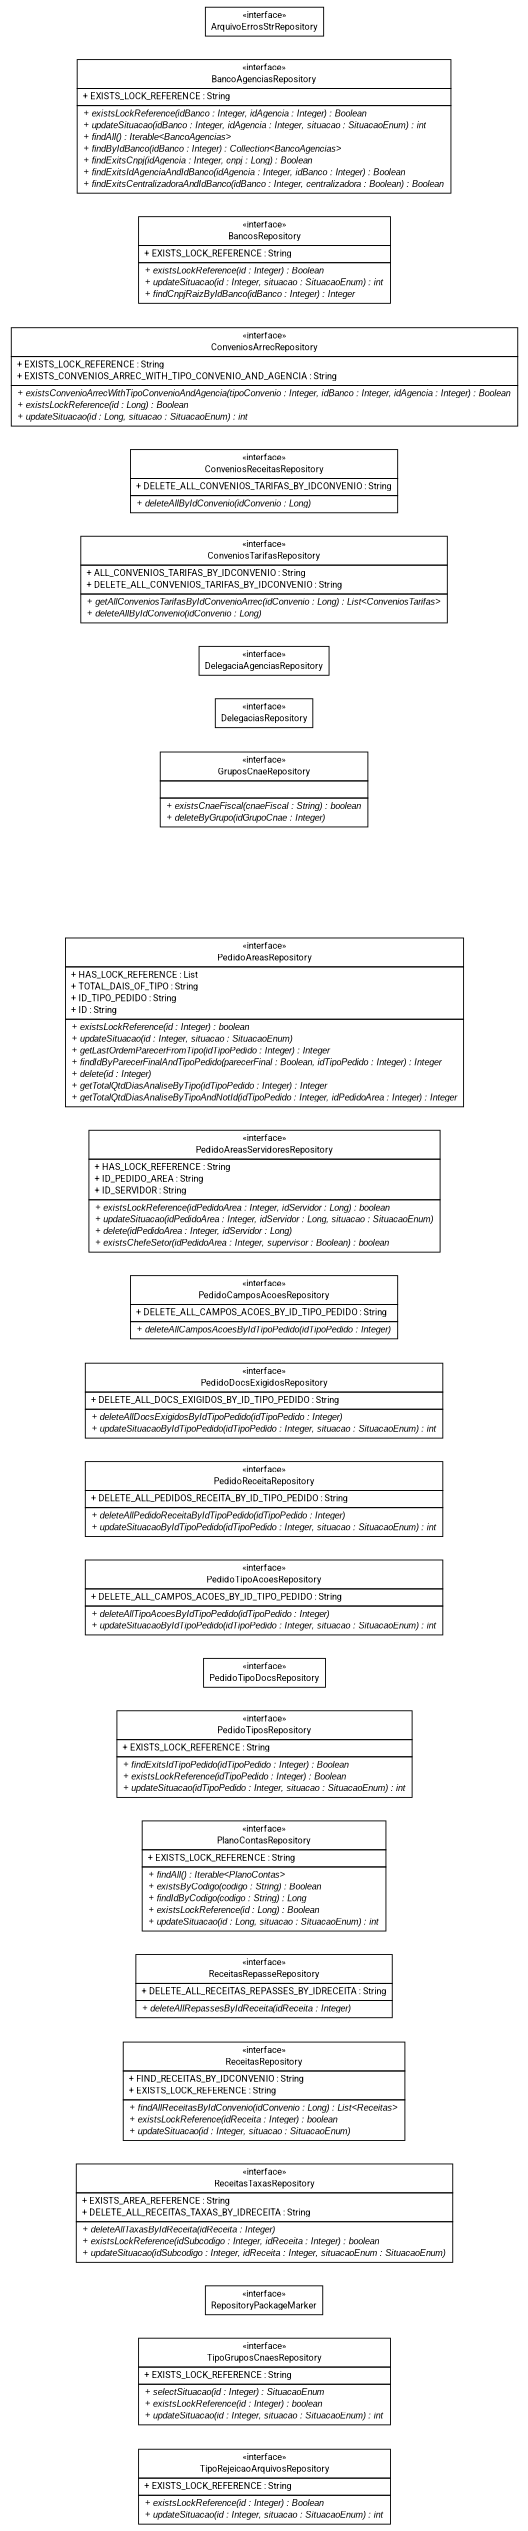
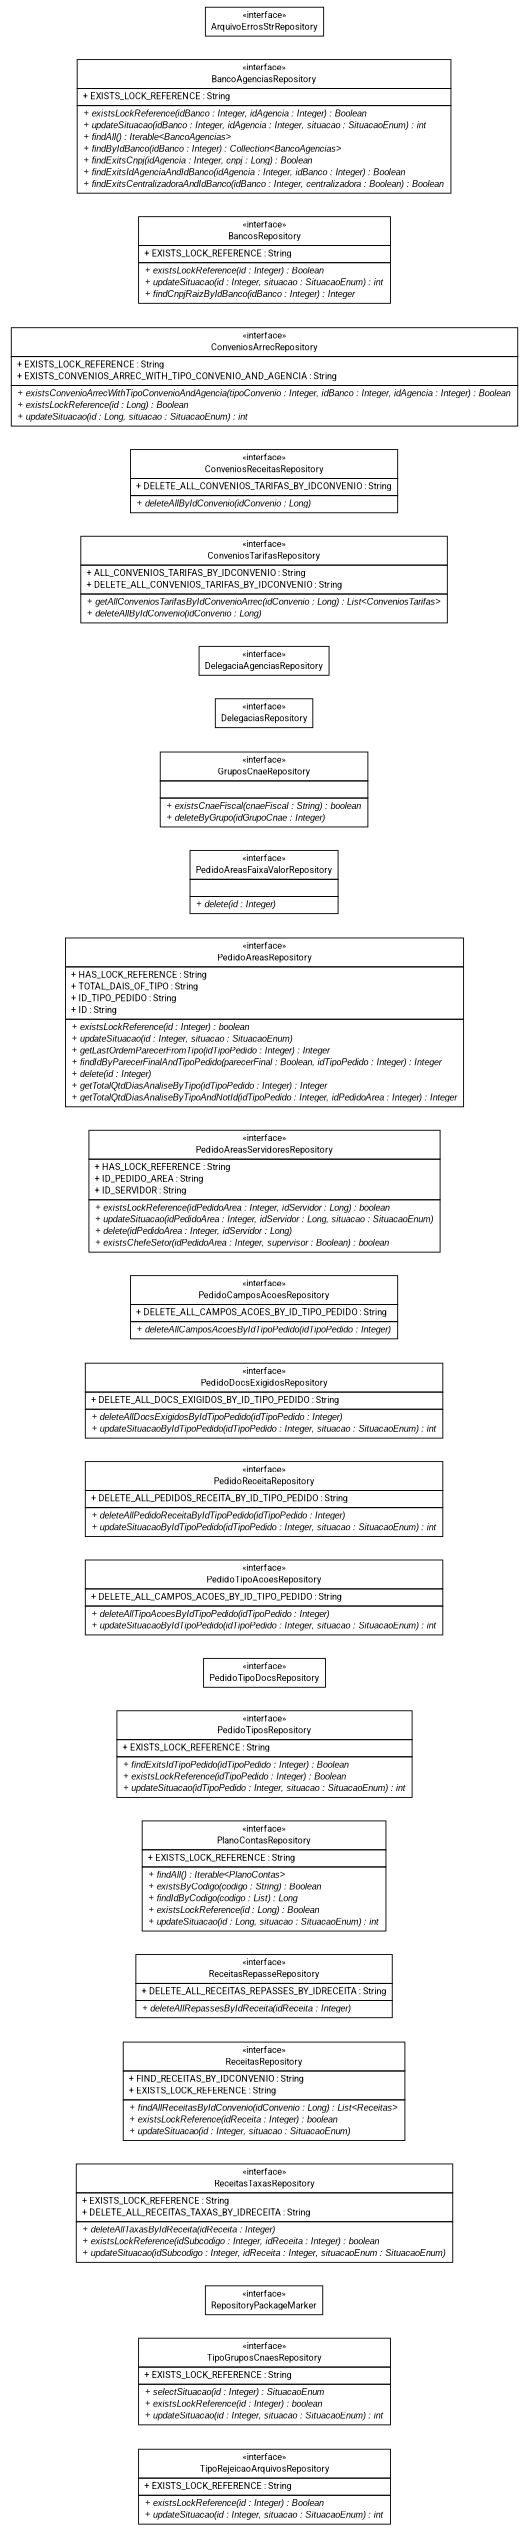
node "PedidoAreasFaixaValorRepository": added
node "PedidoAreasRepository": text "+ HAS_LOCK_REFERENCE : List" -> "+ HAS_LOCK_REFERENCE : String"
node "PlanoContasRepository": text "+ findIdByCodigo(codigo : String) : Long" -> "+ findIdByCodigo(codigo : List) : Long"
node "ReceitasTaxasRepository": text "+ EXISTS_AREA_REFERENCE : String" -> "+ EXISTS_LOCK_REFERENCE : String"
